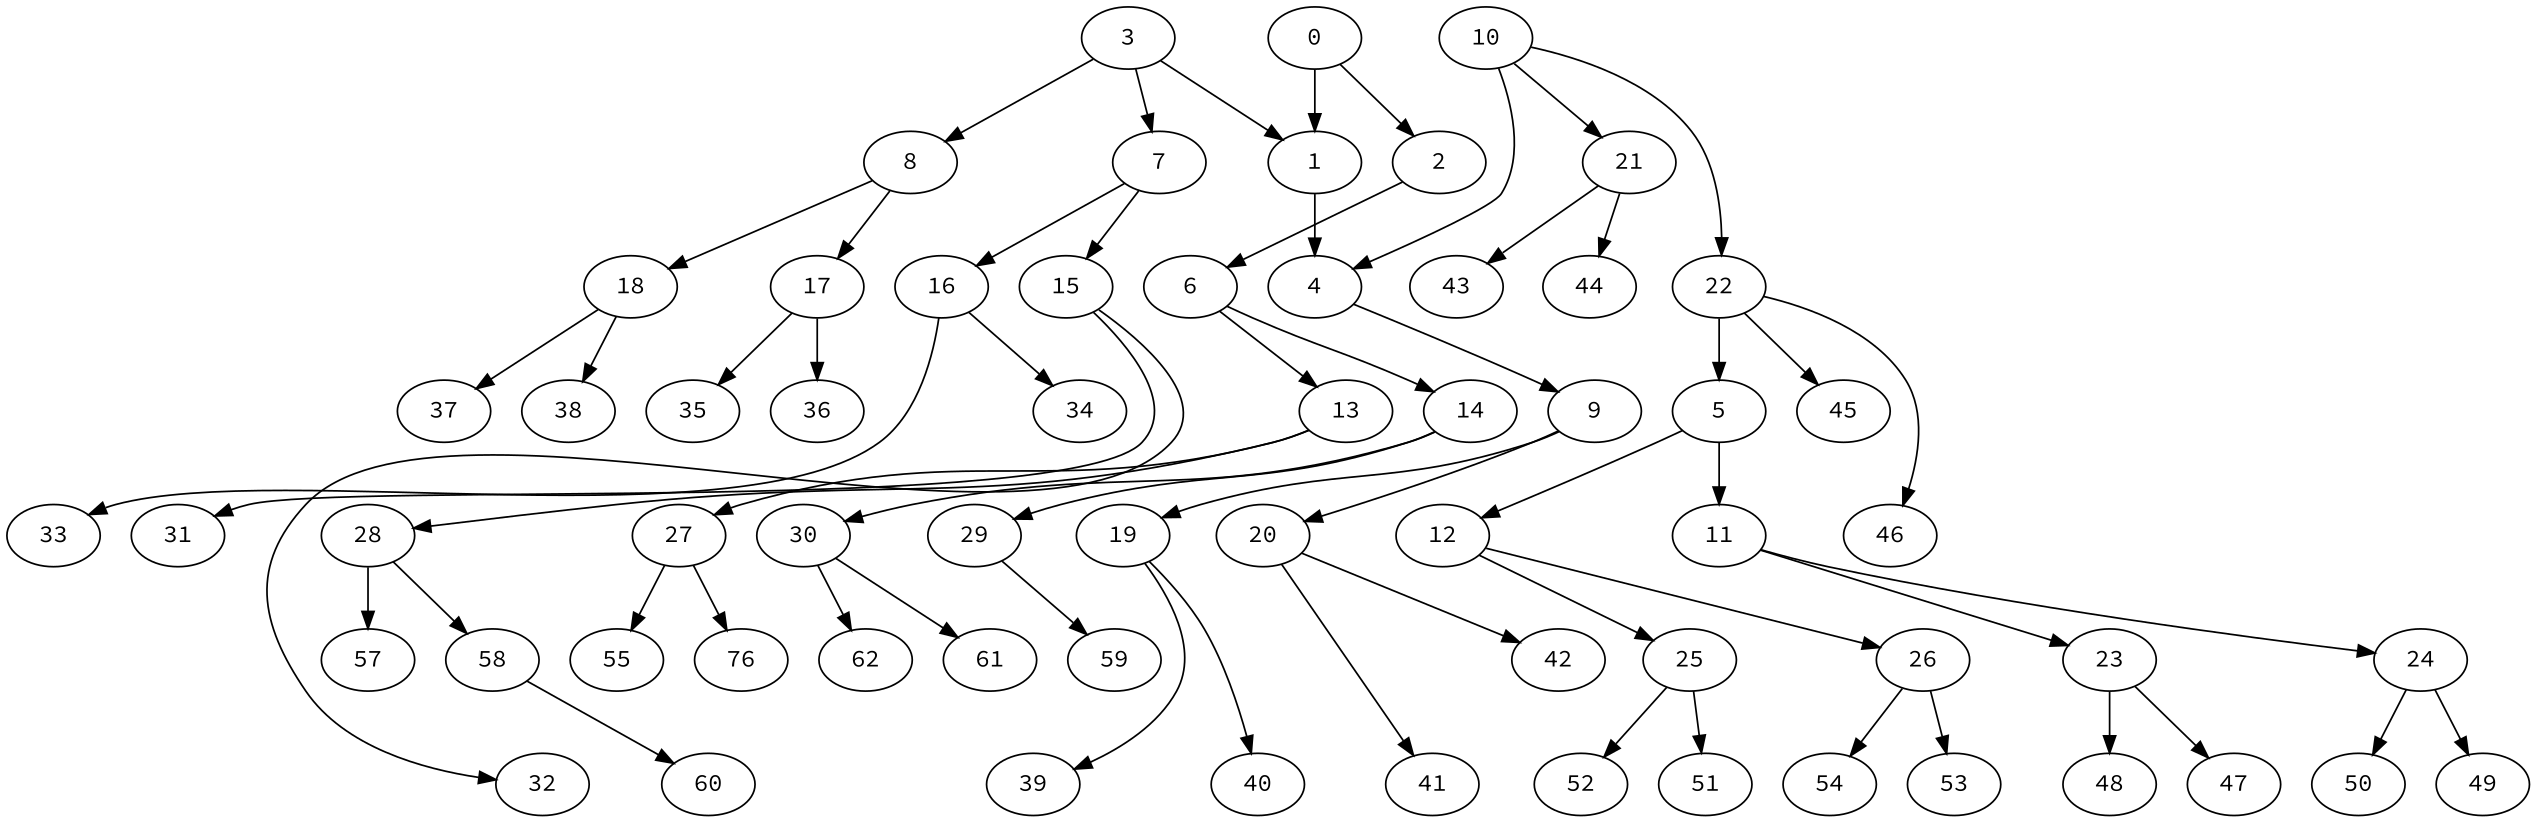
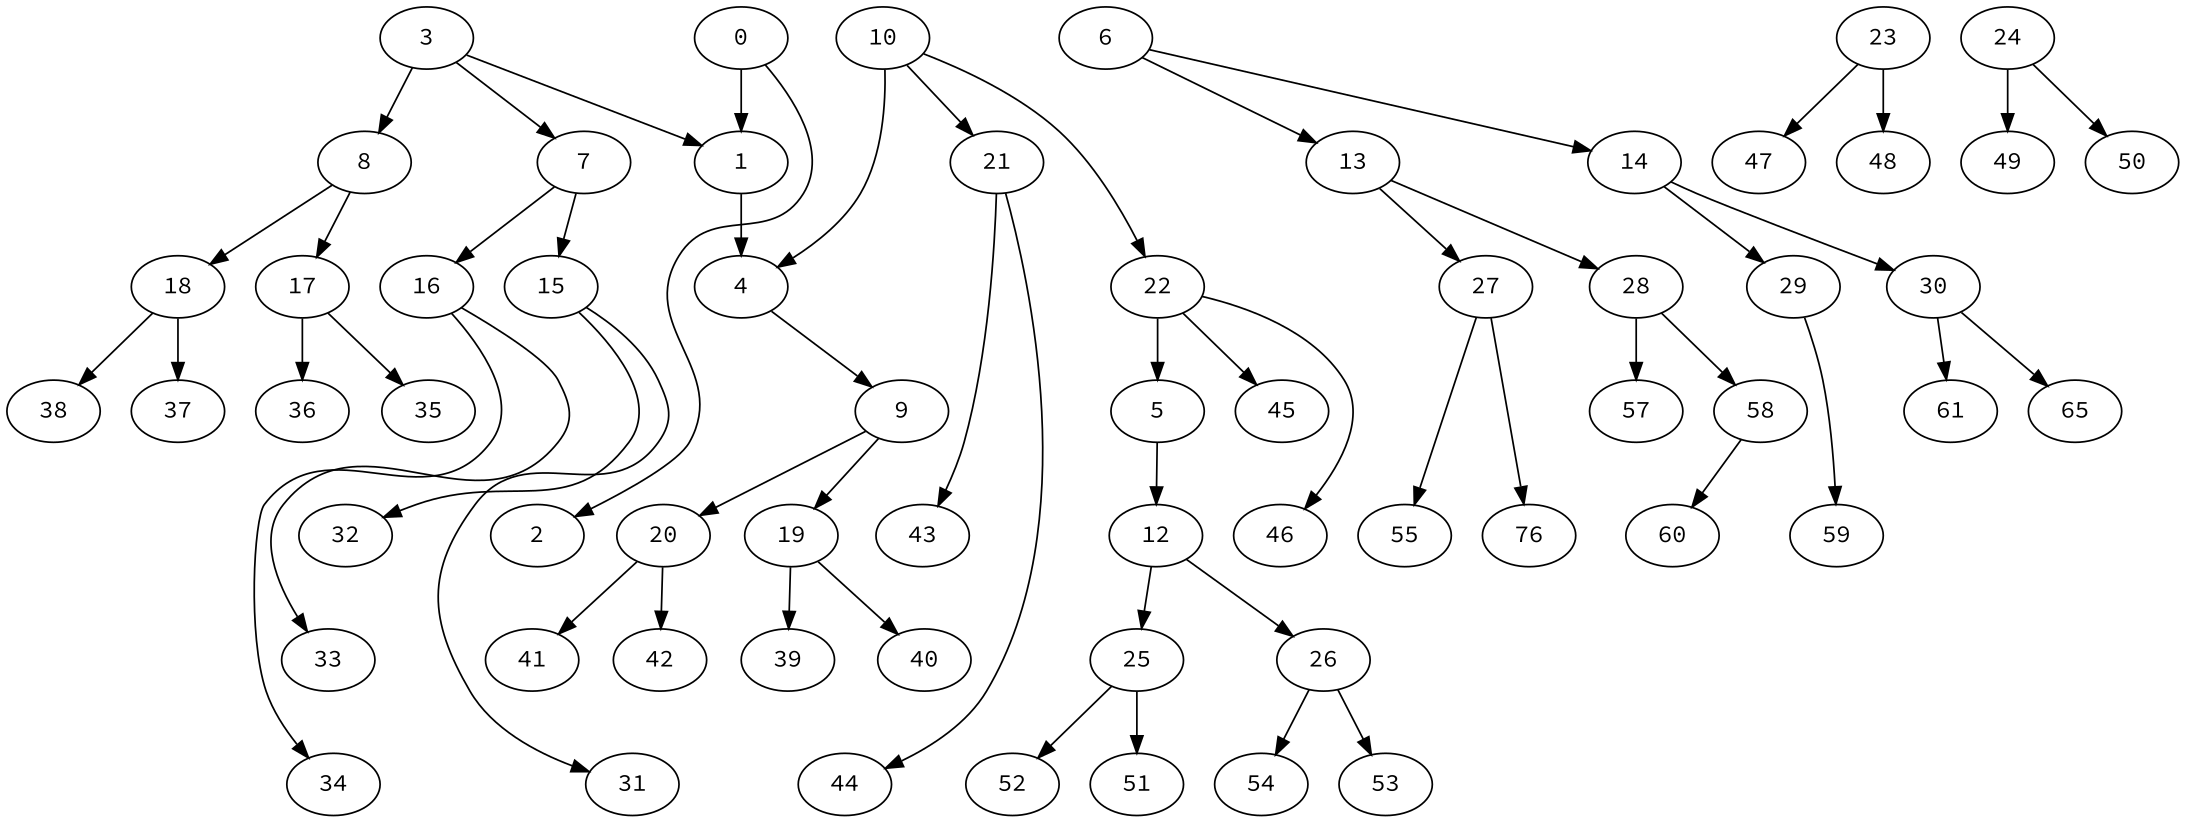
edge "2" -> "6": removed
node "11": removed
node "62": label "62" -> "65"
